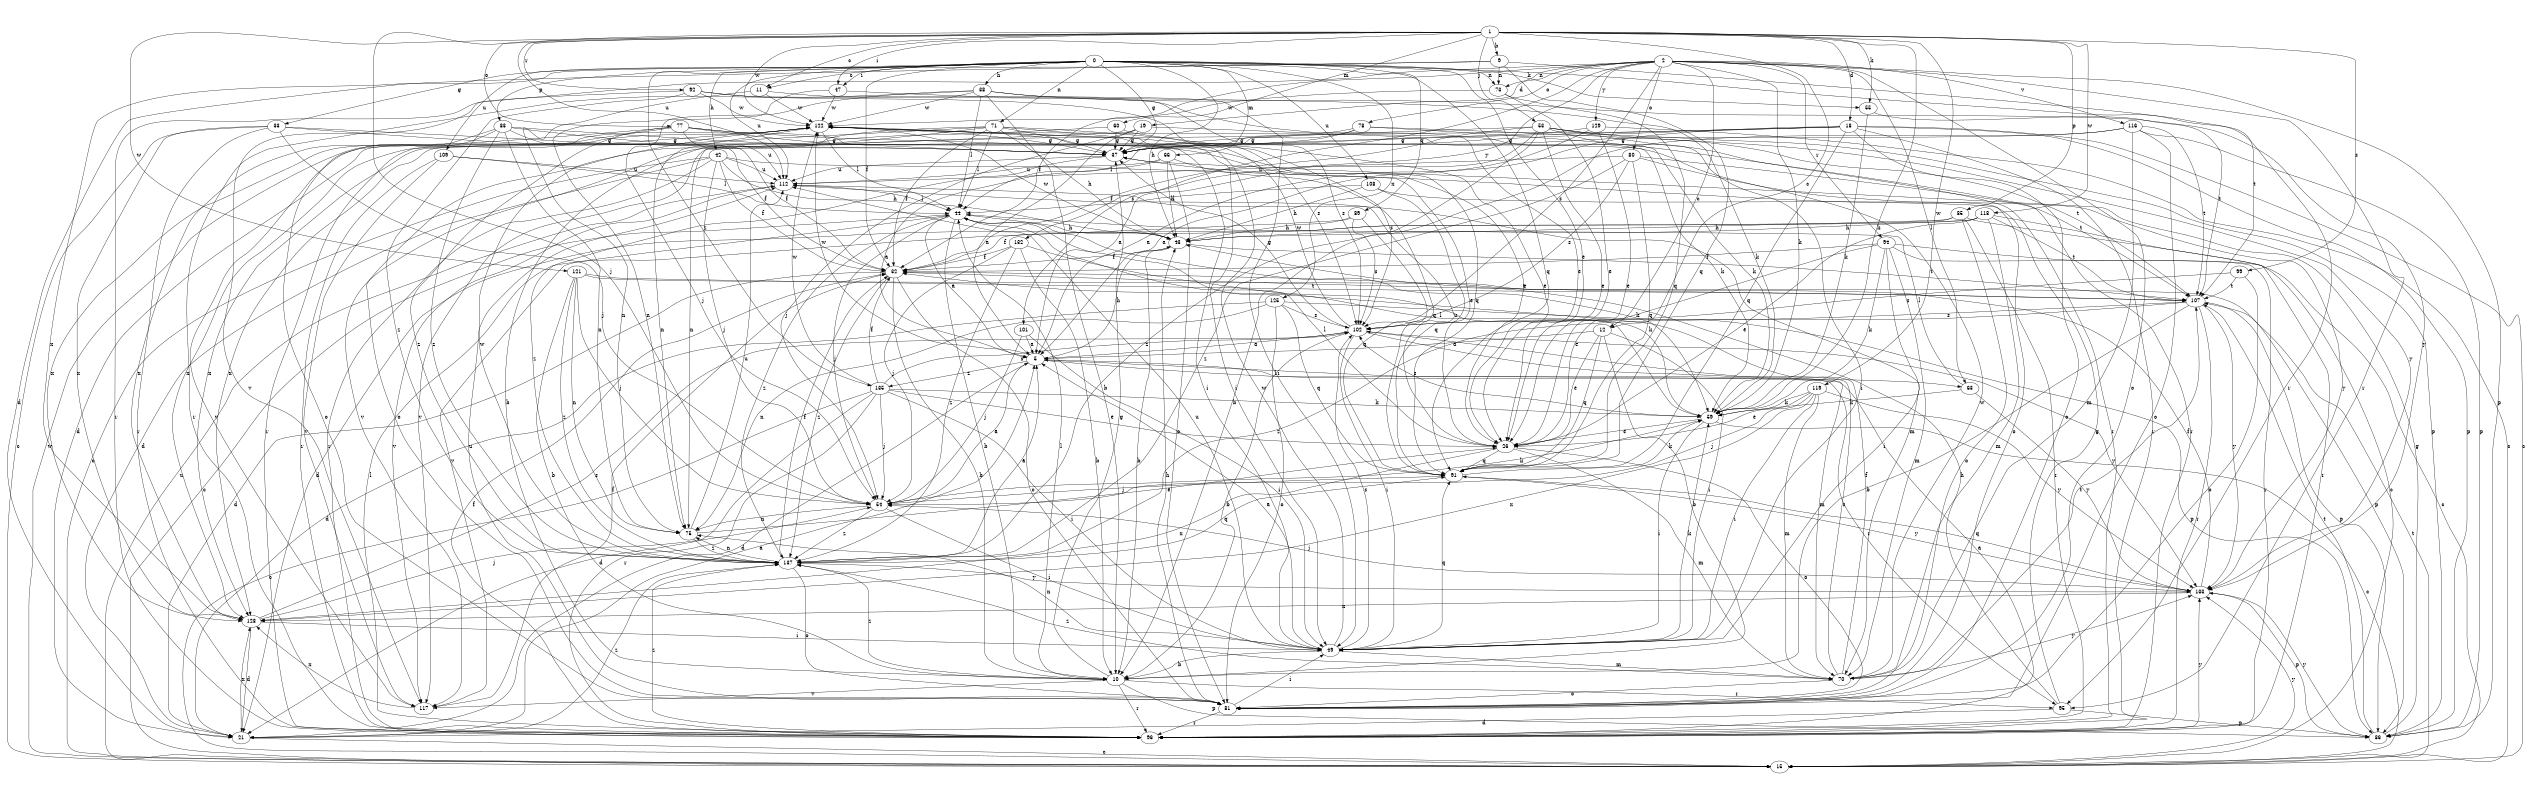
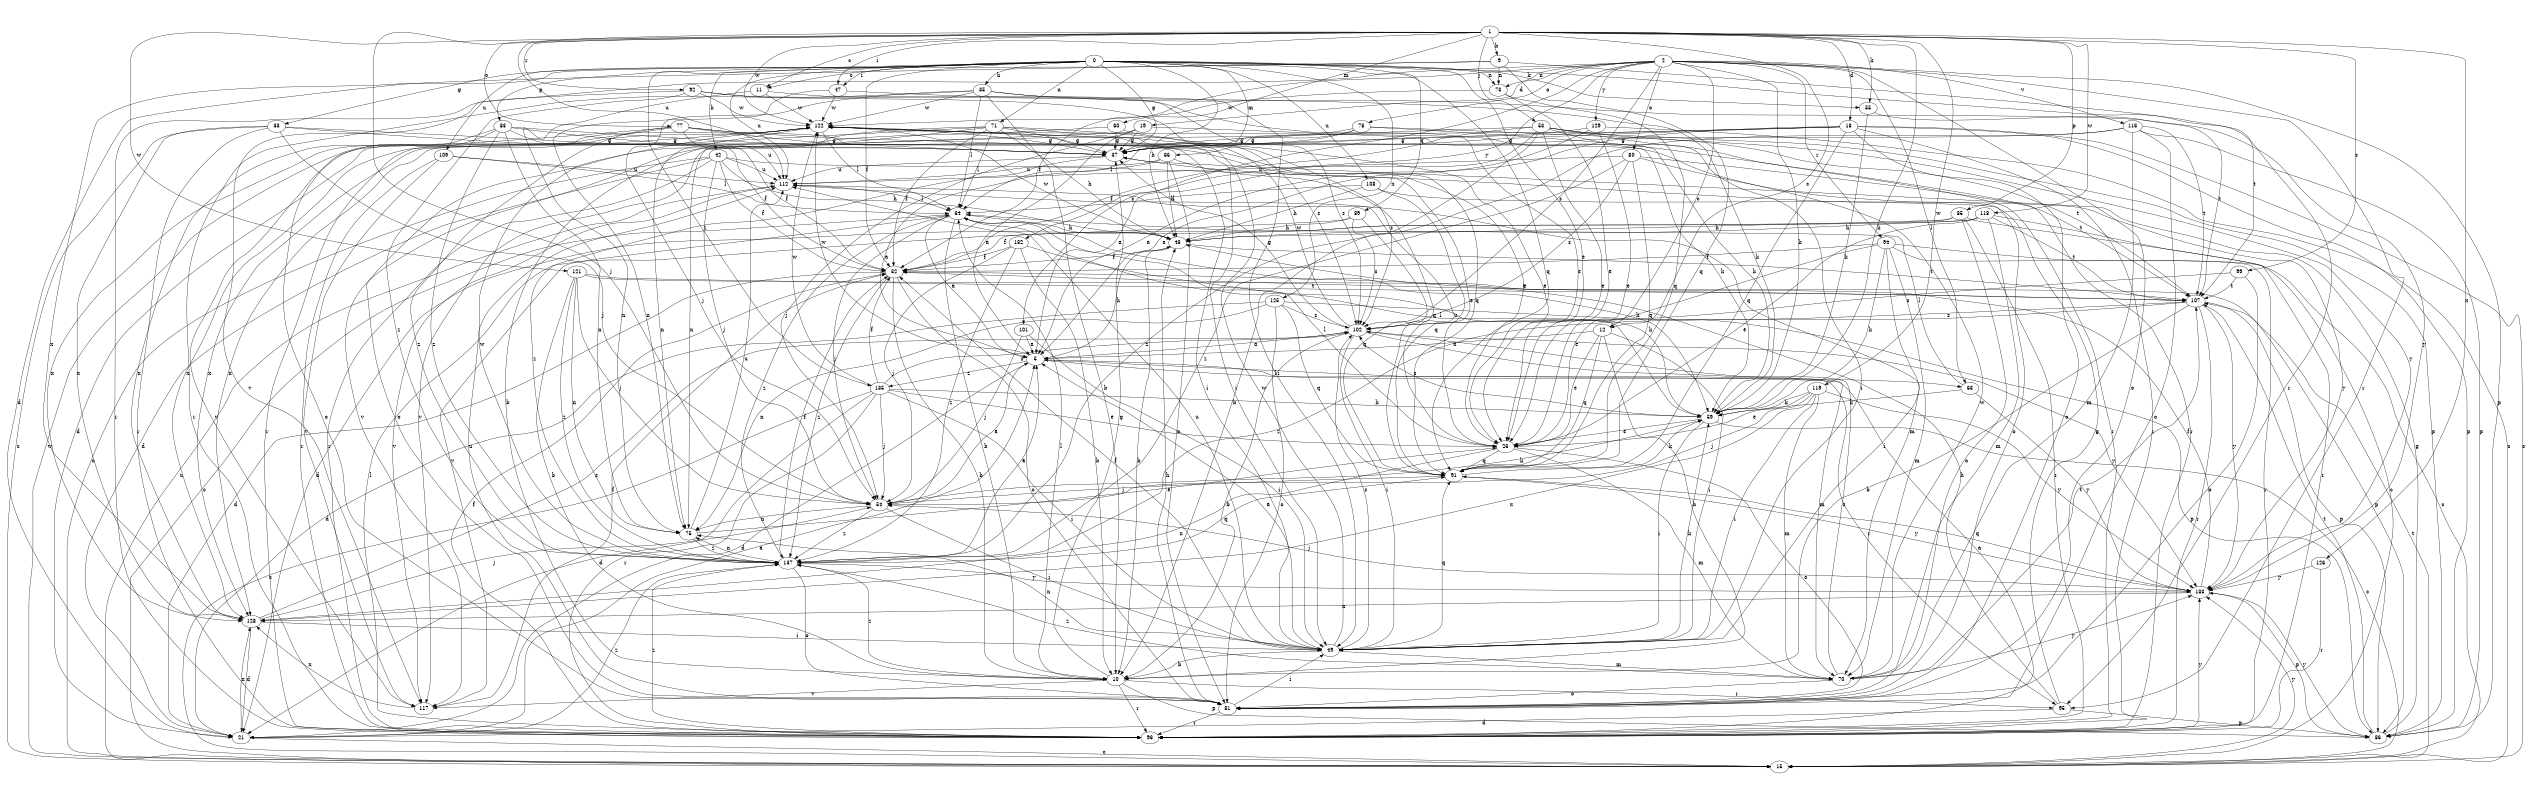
node "38": label "38" -> "35"
node "44": label "44" -> "64"
edge "70" -> "32": now "49" -> "32"
node "126": added
